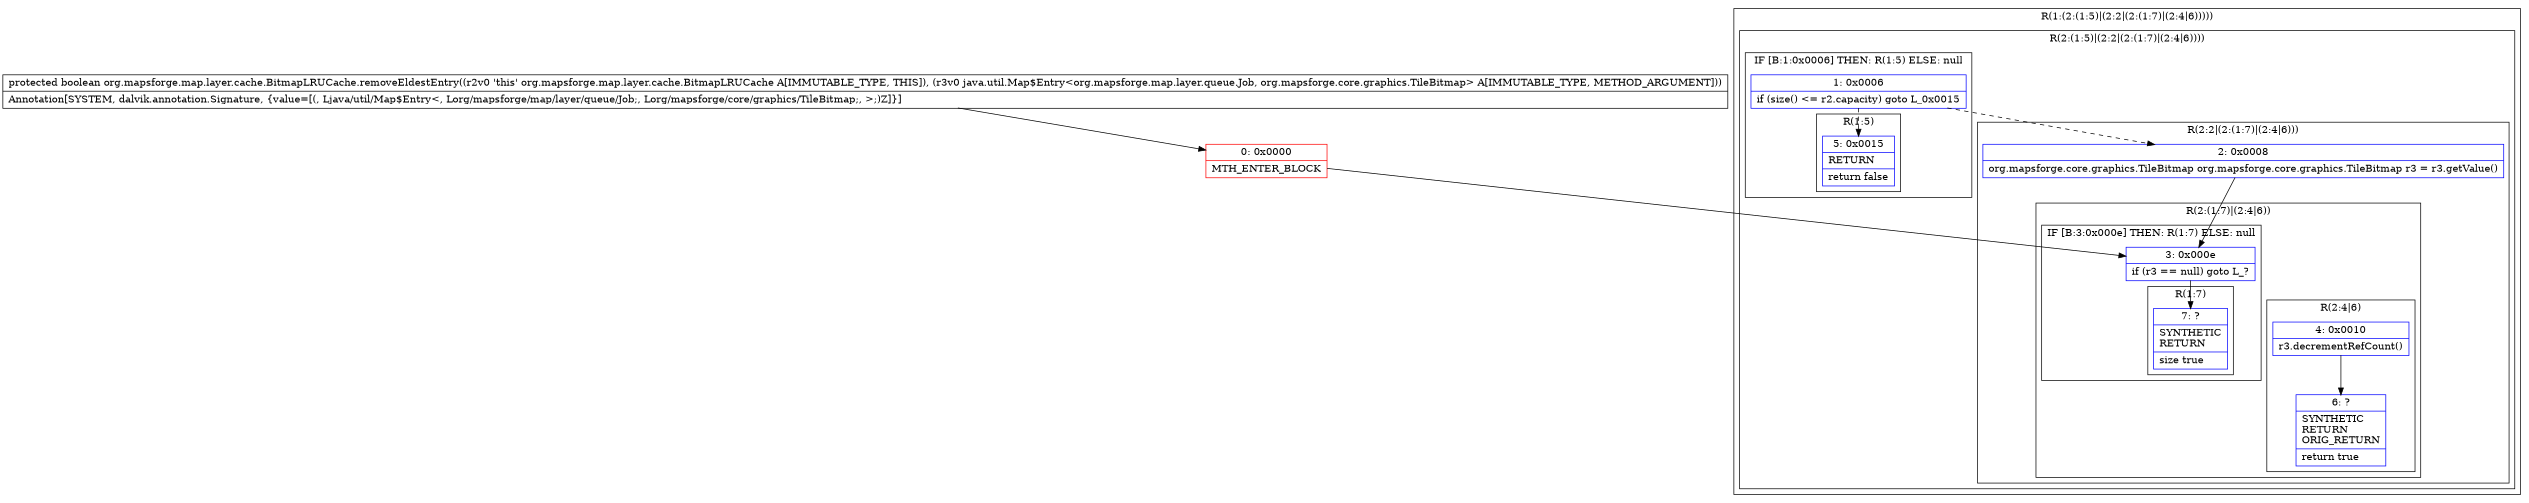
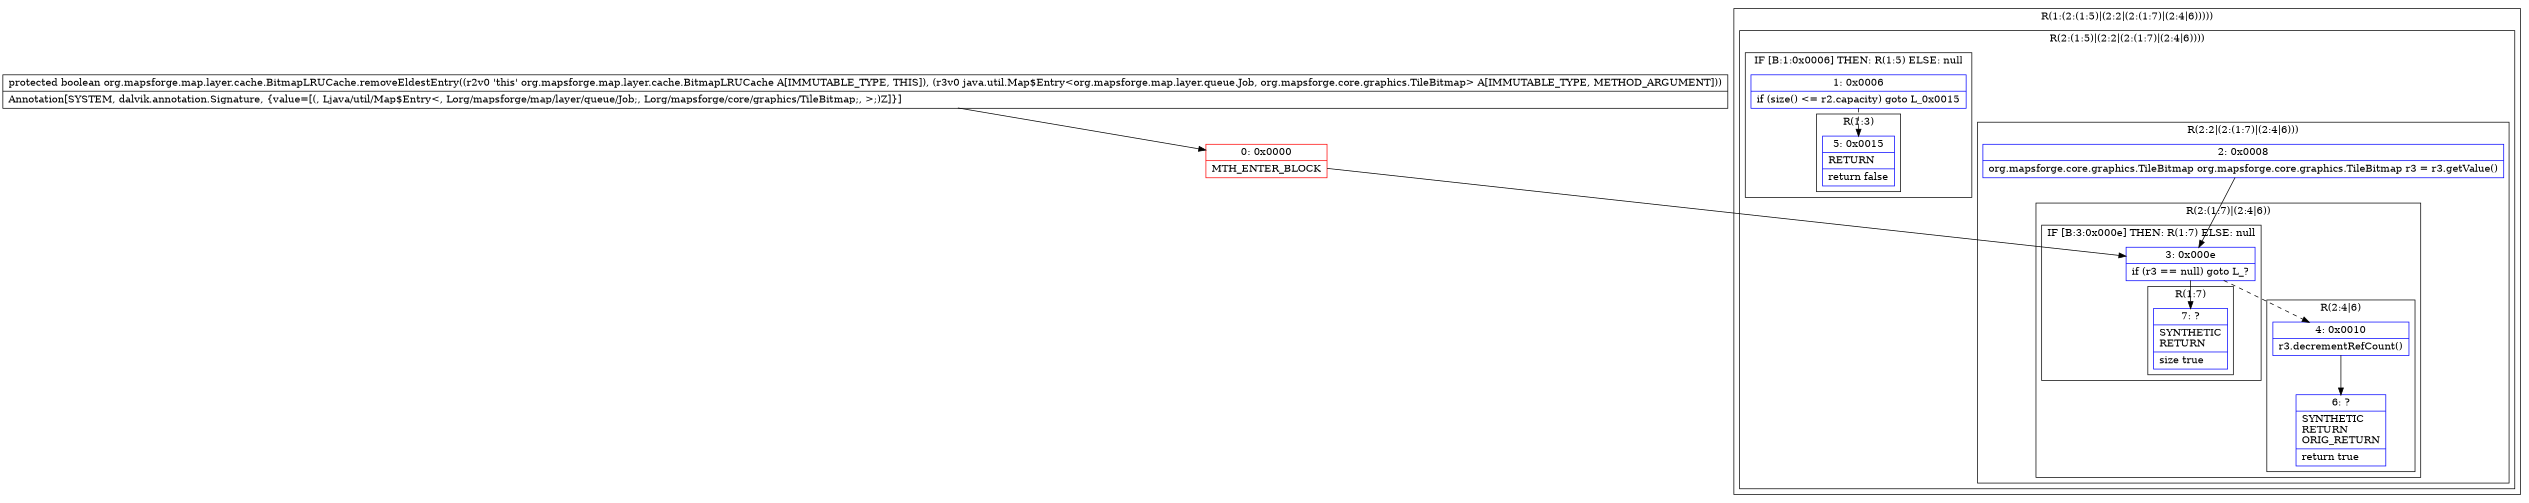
cluster "R(1:5)": label "R(1:5)" -> "R(1:3)"
edge "1: 0x0006" -> "2: 0x0008": removed
edge "3: 0x000e" -> "4: 0x0010": added
